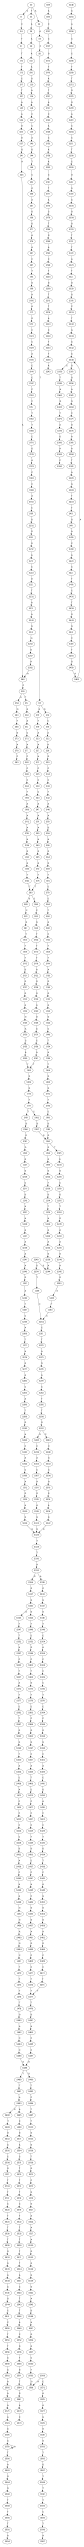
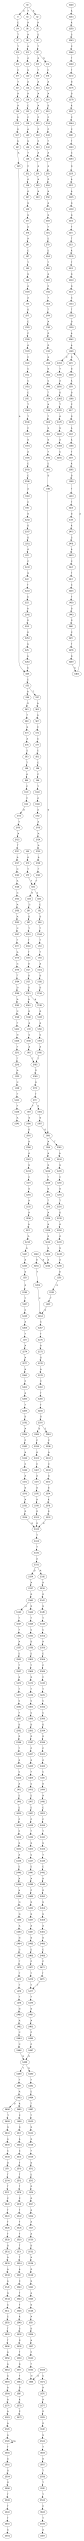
edge "S83" -> "S89": added, label "T"
edge "S60" -> "S65": removed, label "A"
edge "S134" -> "S140": now "S133" -> "S140"
